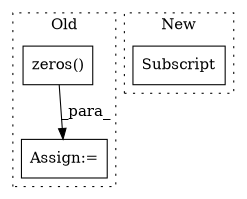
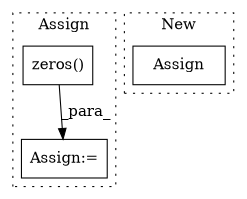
cluster "Old": label "Old" -> "Assign"
node "Subscript": label "Subscript" -> "Assign"
